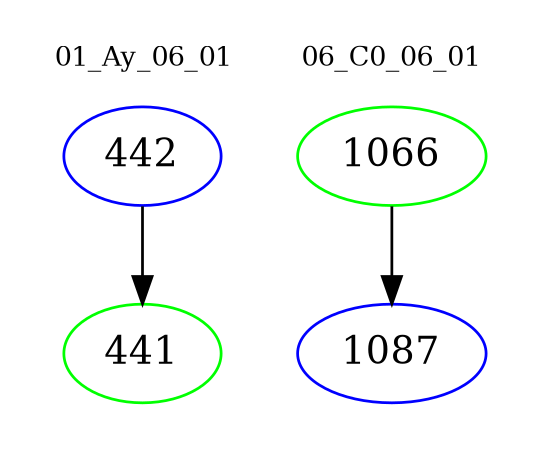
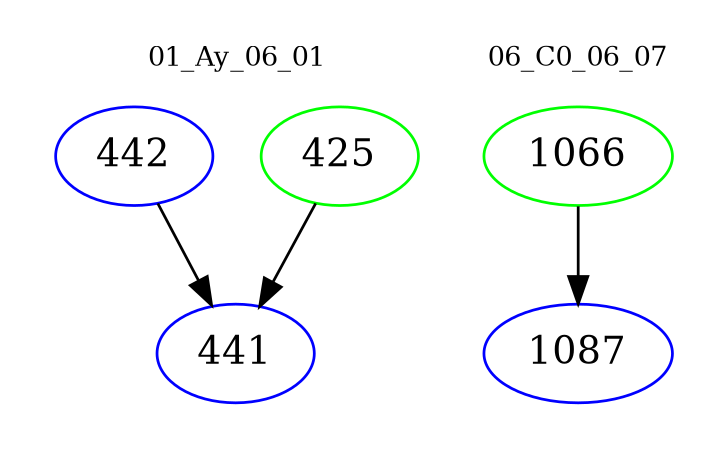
cluster "06_C0_06_01": label "06_C0_06_01" -> "06_C0_06_07"
node "425": added
node "441": color green -> blue
